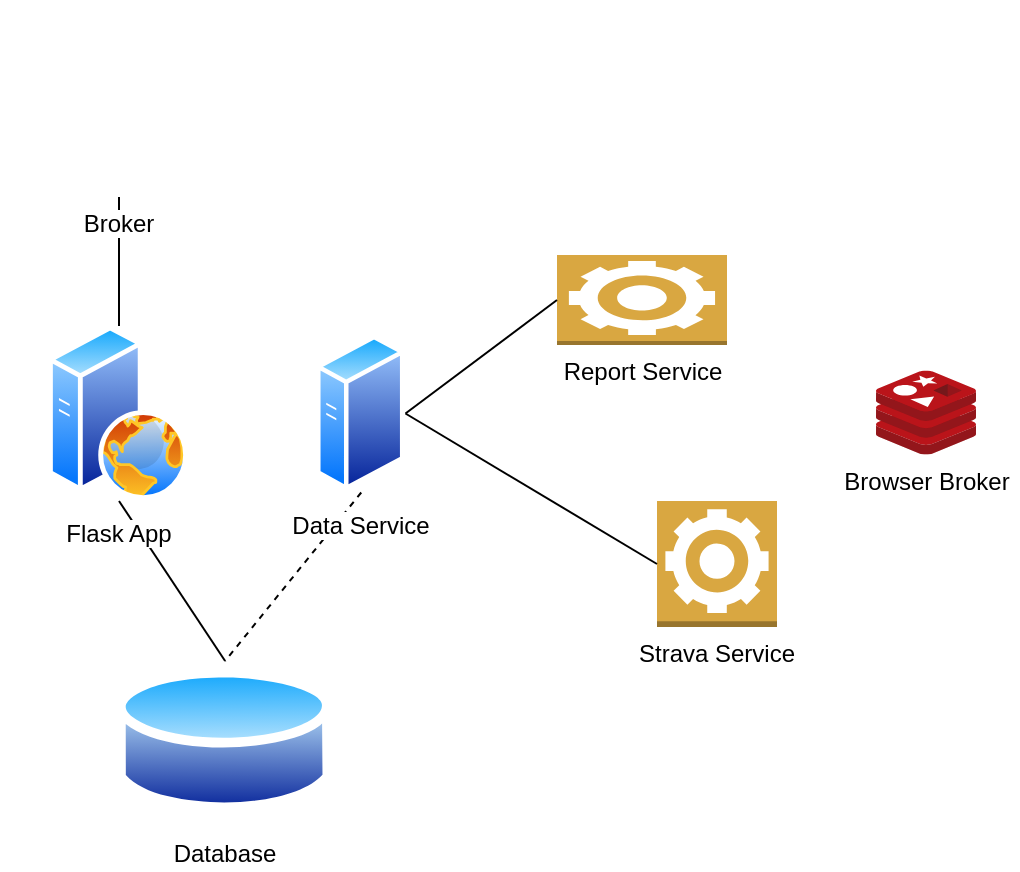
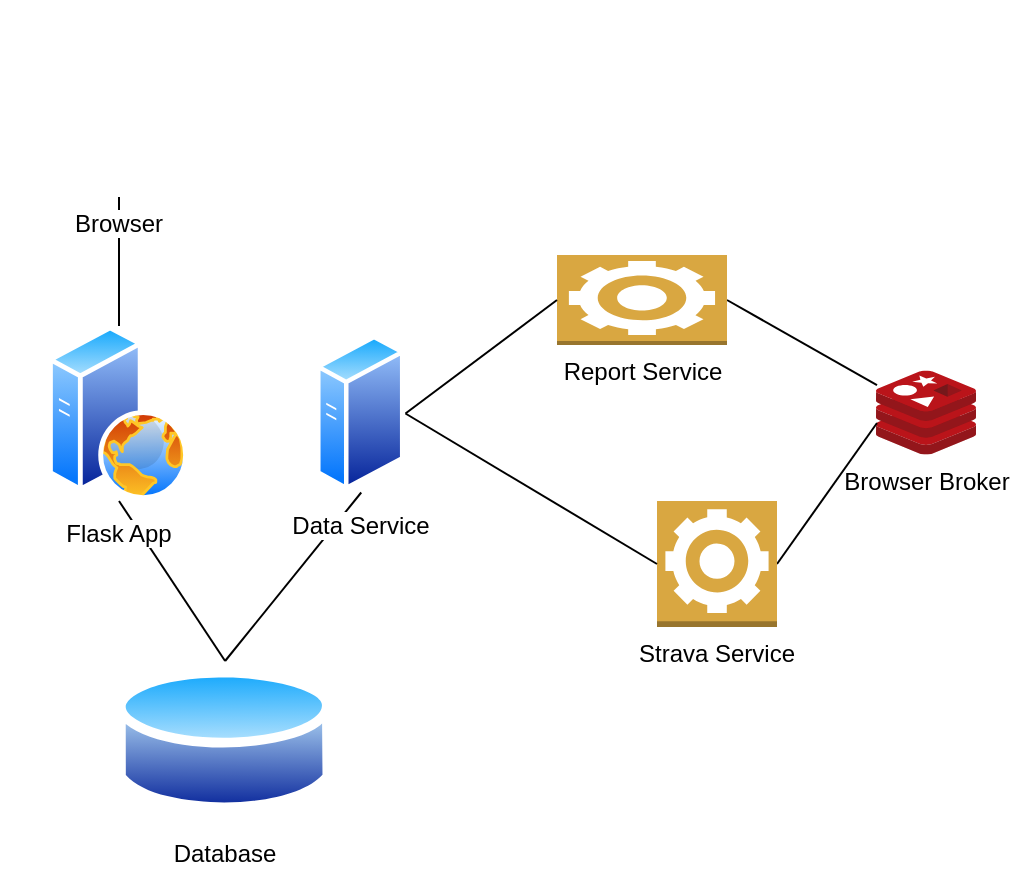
node "Broker": label "Broker" -> "Browser"
edge "Report Service" -- "Browser Broker": added
edge "Browser Broker" -- "Strava Service": added
edge "Data Service" -- "Database": style dashed -> solid
